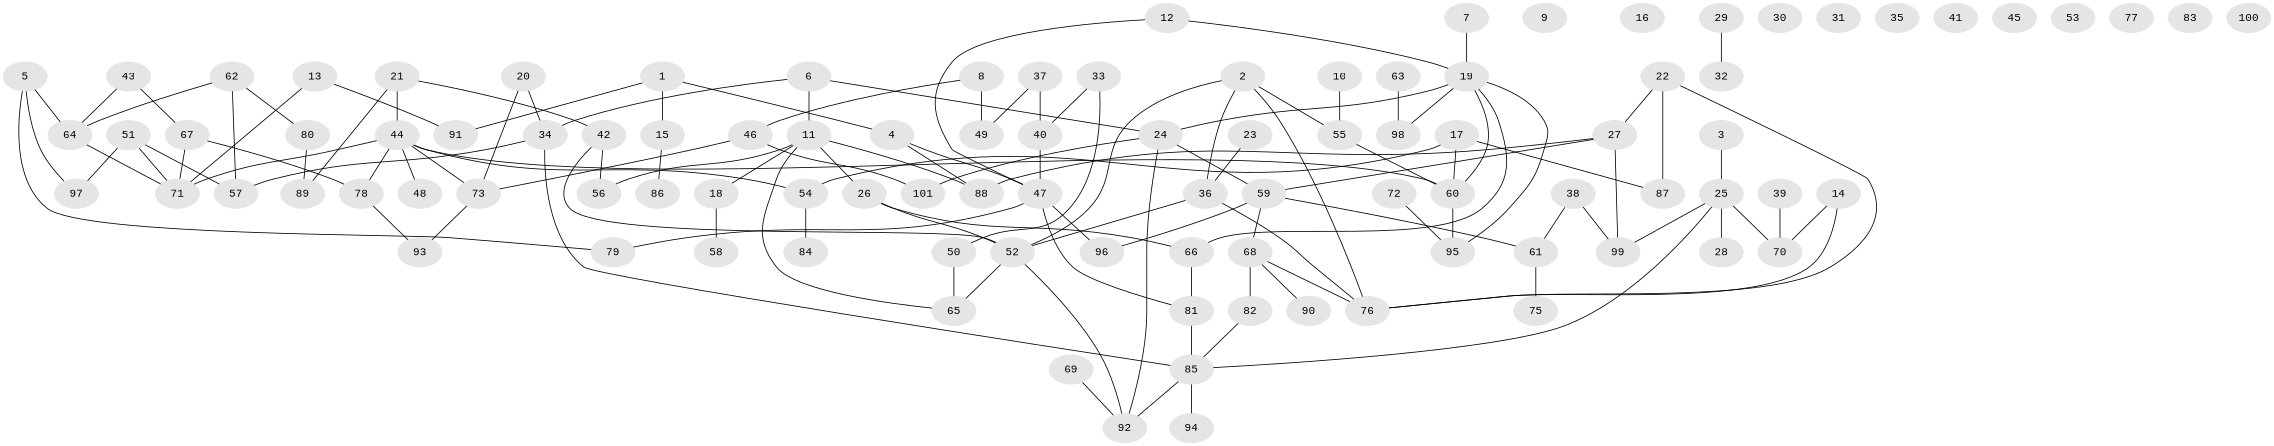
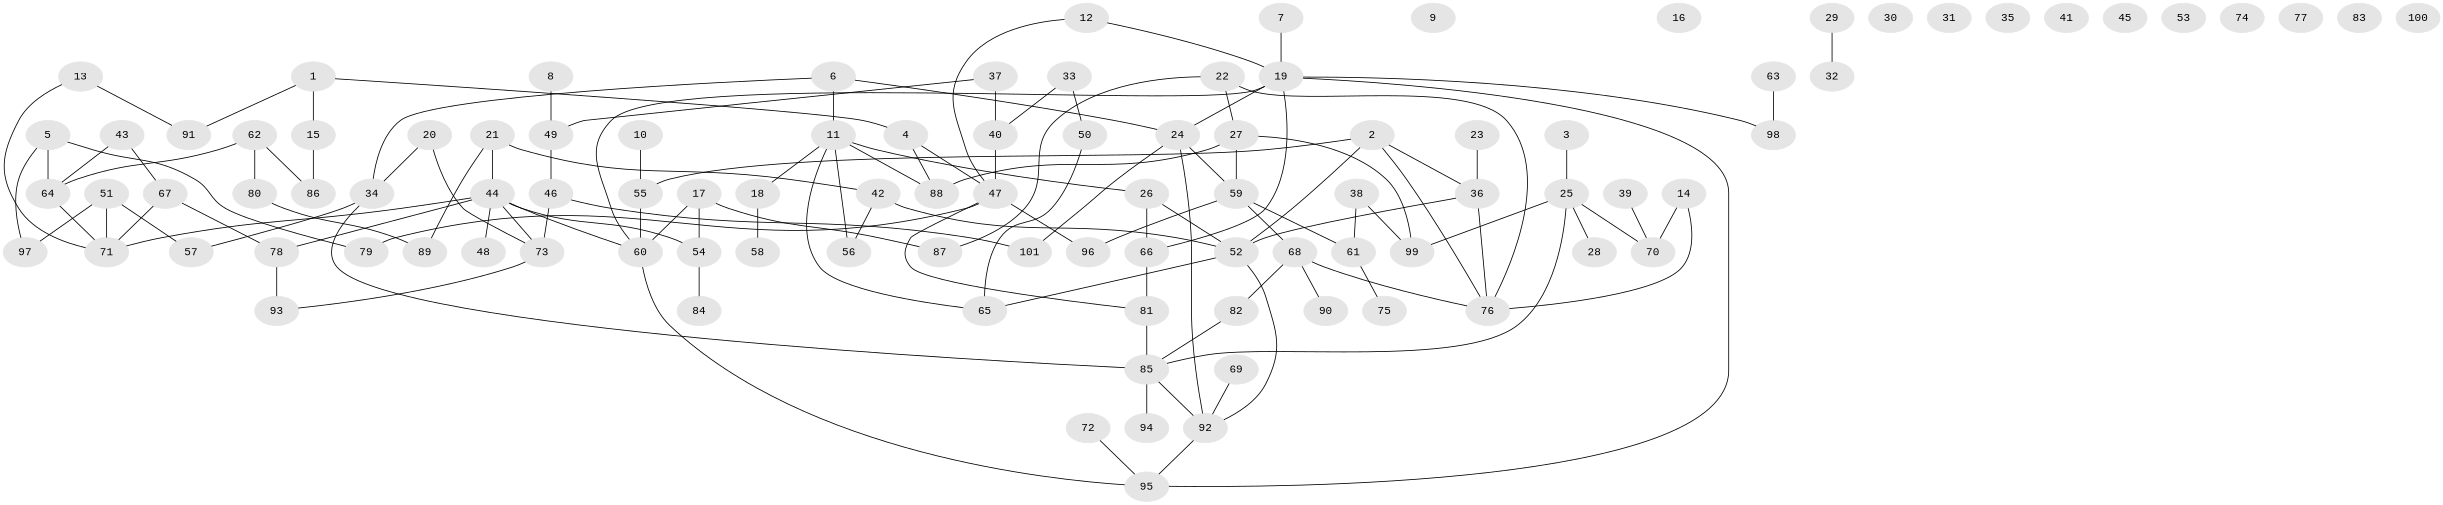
node "74": added
edge "8" -- "46": now "49" -- "46"
edge "62" -- "57": now "62" -- "86"
edge "92" -- "95": added
